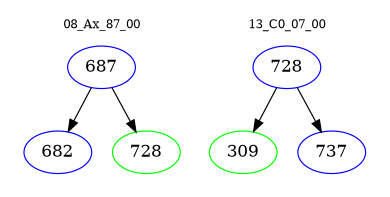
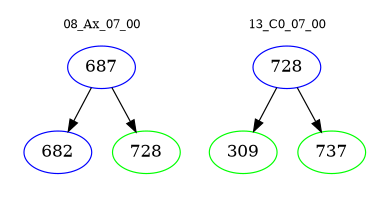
cluster "08_Ax_87_00": label "08_Ax_87_00" -> "08_Ax_07_00"
node "737": color blue -> green
